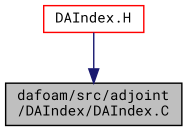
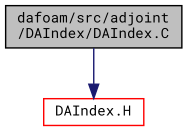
edge "DAIndex.H" -> "dafoam/src/adjoint /DAIndex/DAIndex.C": reversed
